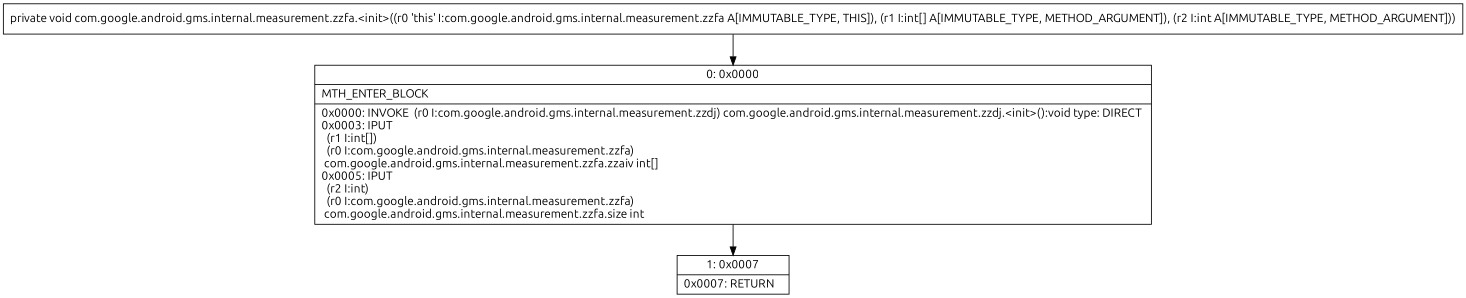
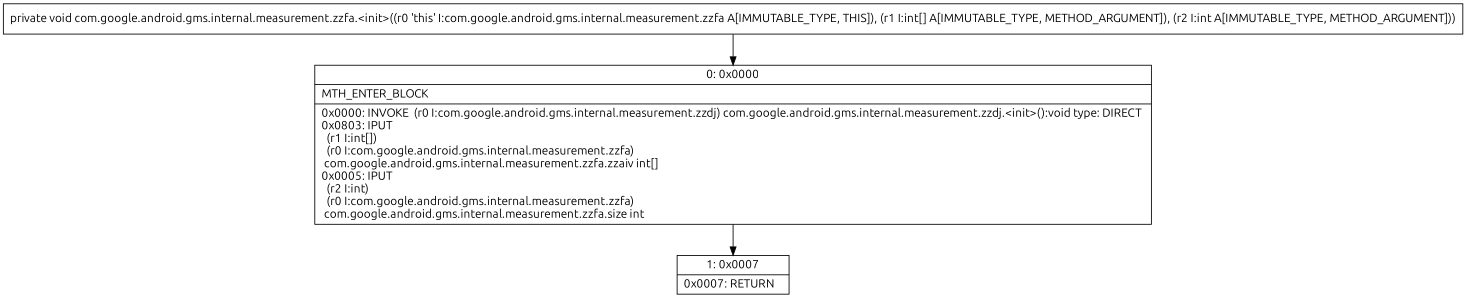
node "0: 0x0000": text "0x0003: IPUT" -> "0x0803: IPUT"
